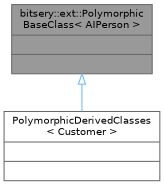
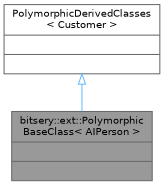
edge "PolymorphicDerivedClasses" -> "bitsery::ext::Polymorphic": reversed
